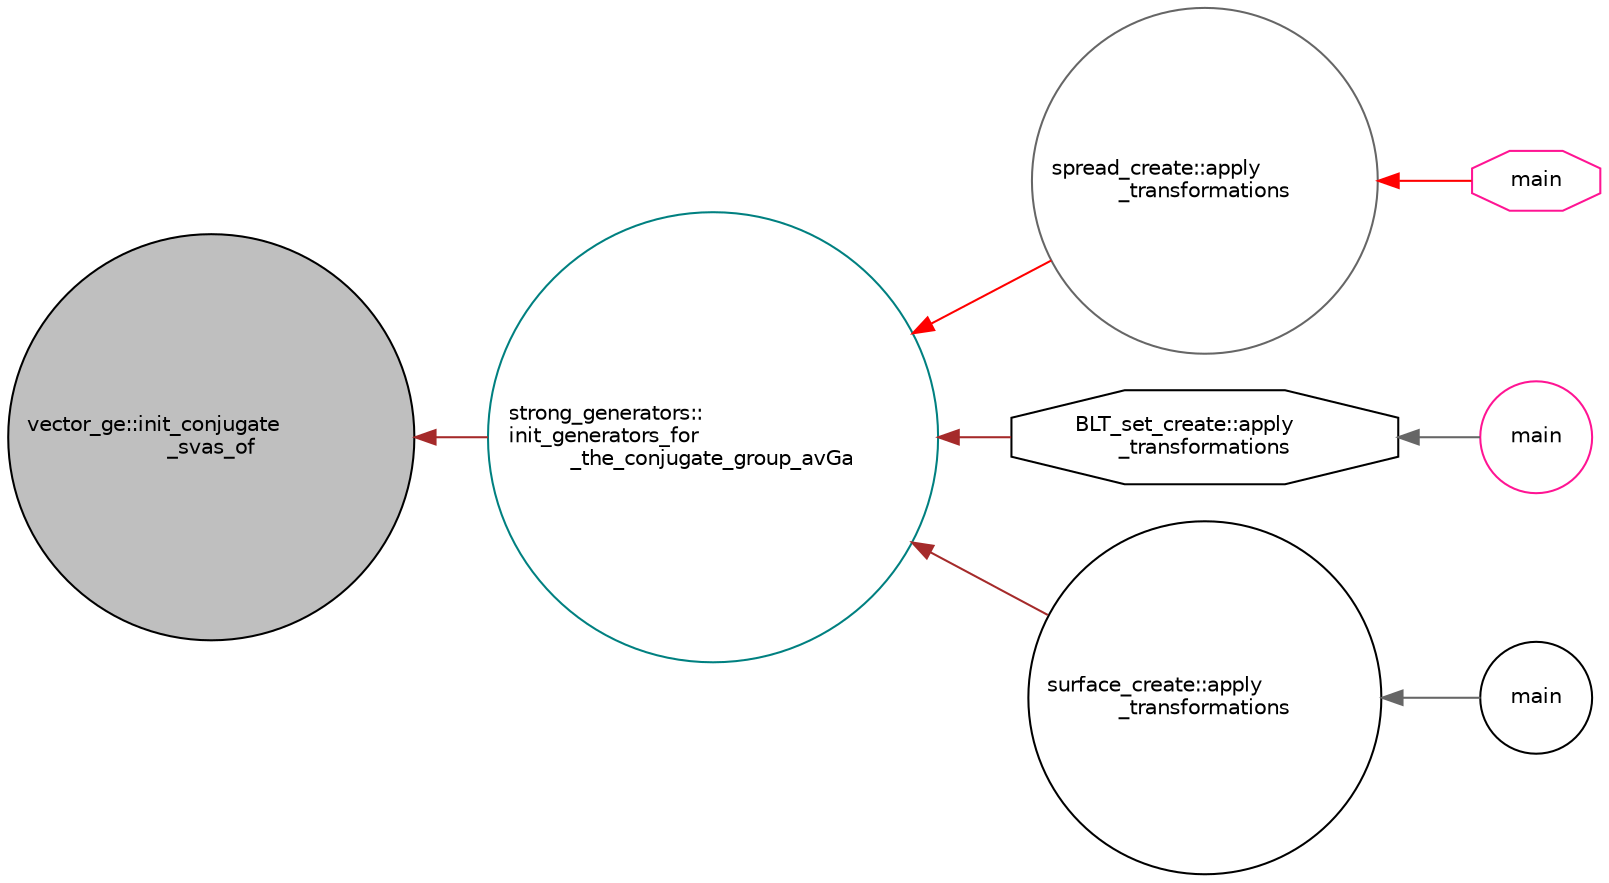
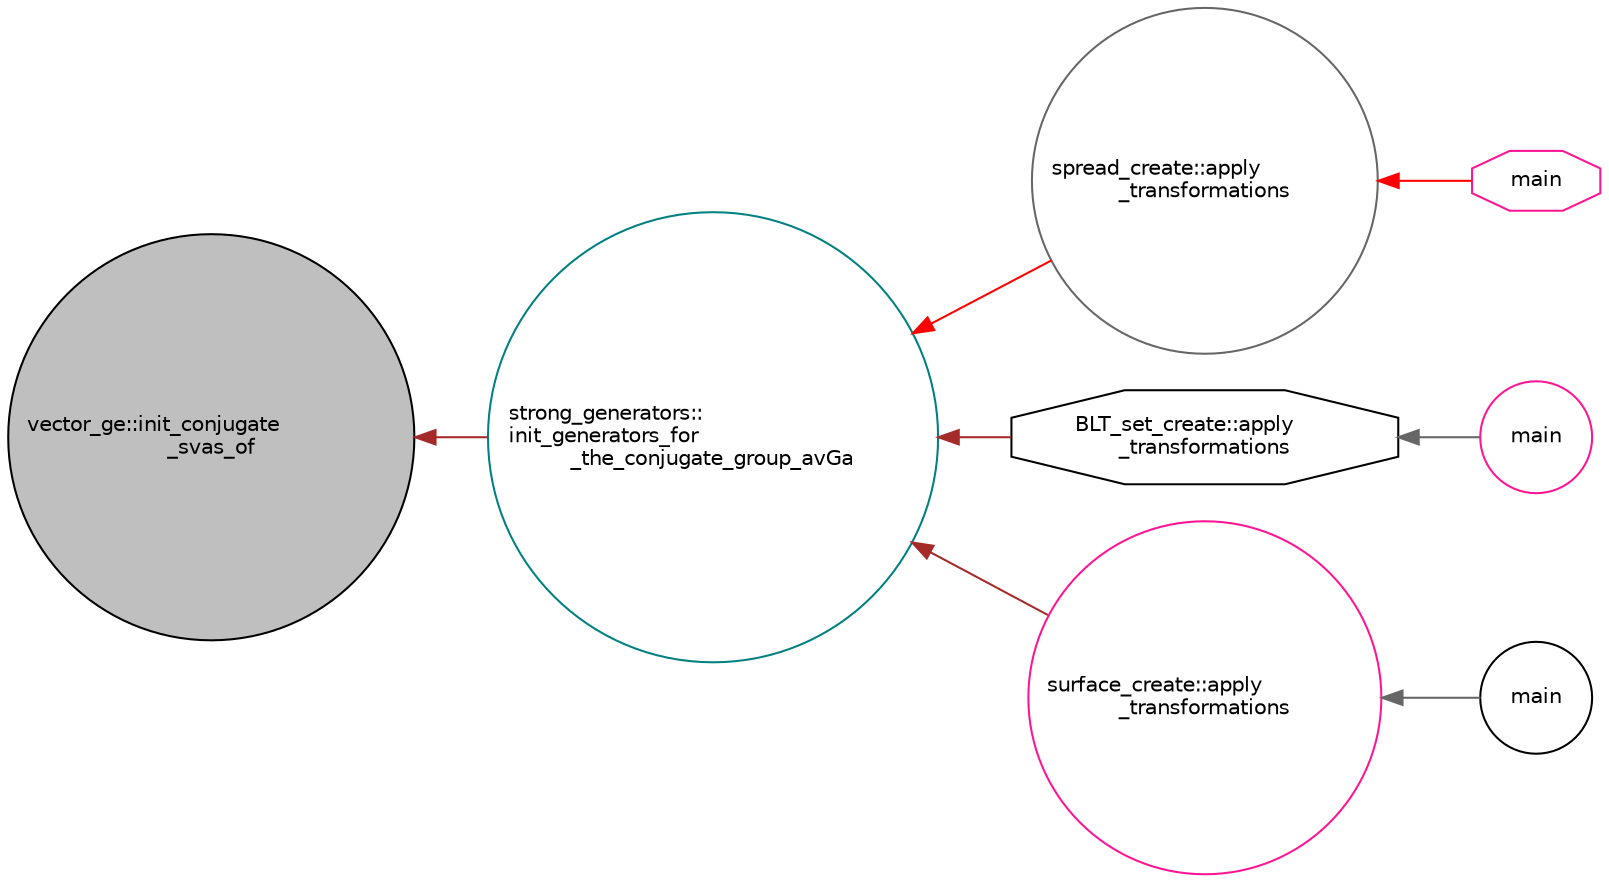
node "surface_create::apply _transformations": color black -> deeppink
